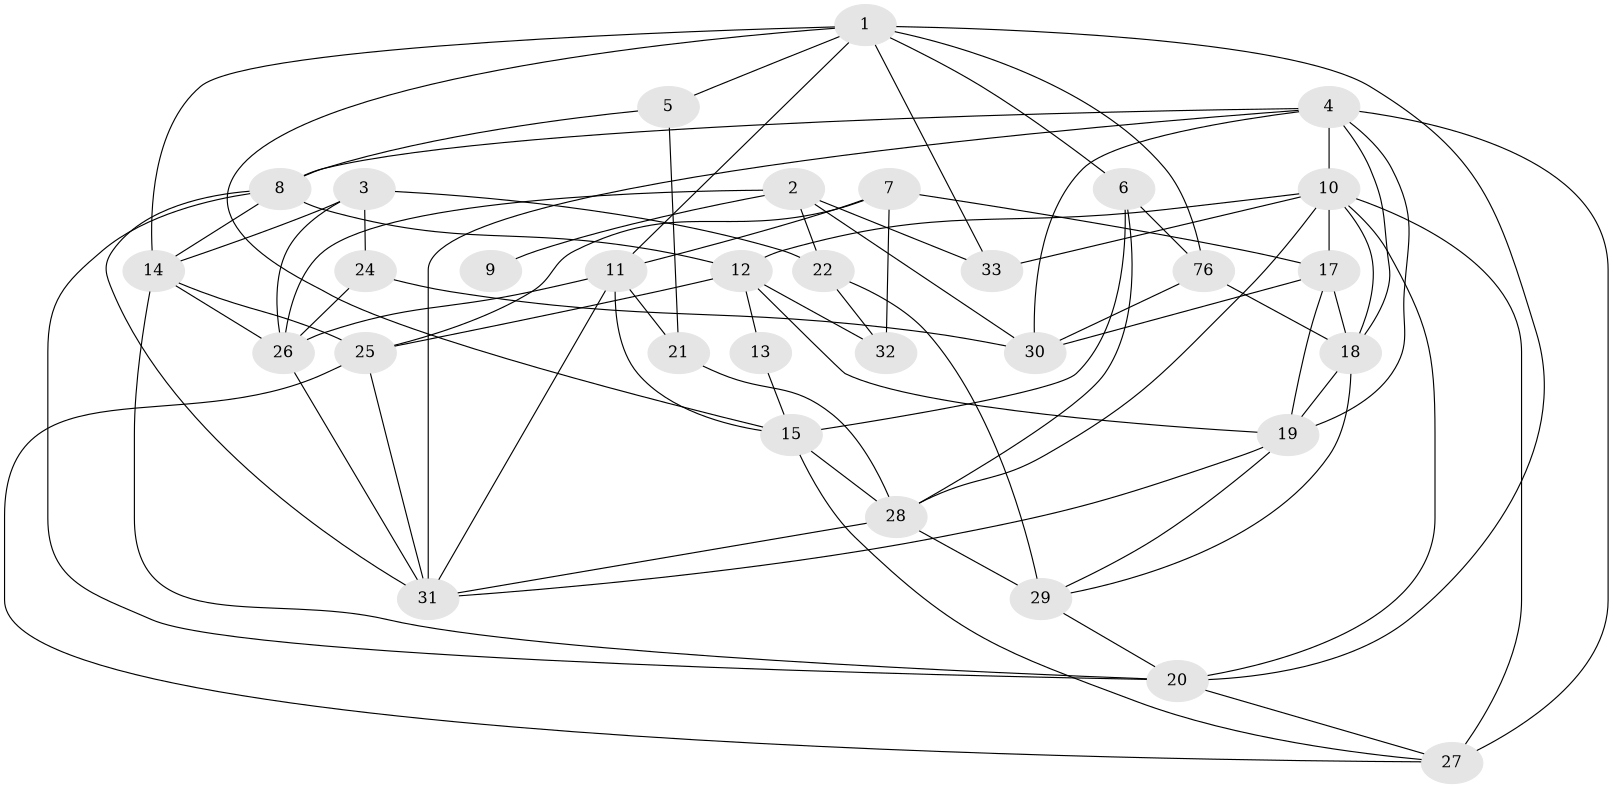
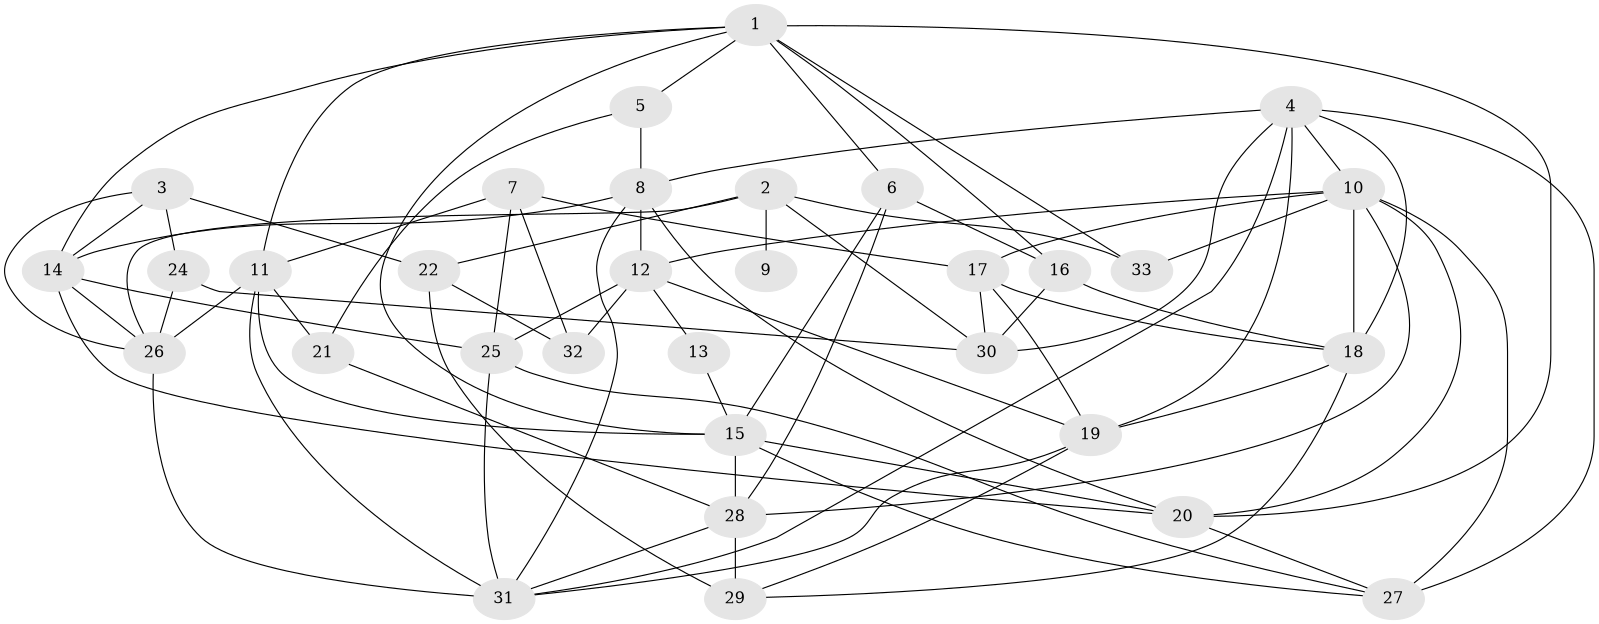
node "76": label "76" -> "16"
edge "29" -- "20": now "15" -- "20"
